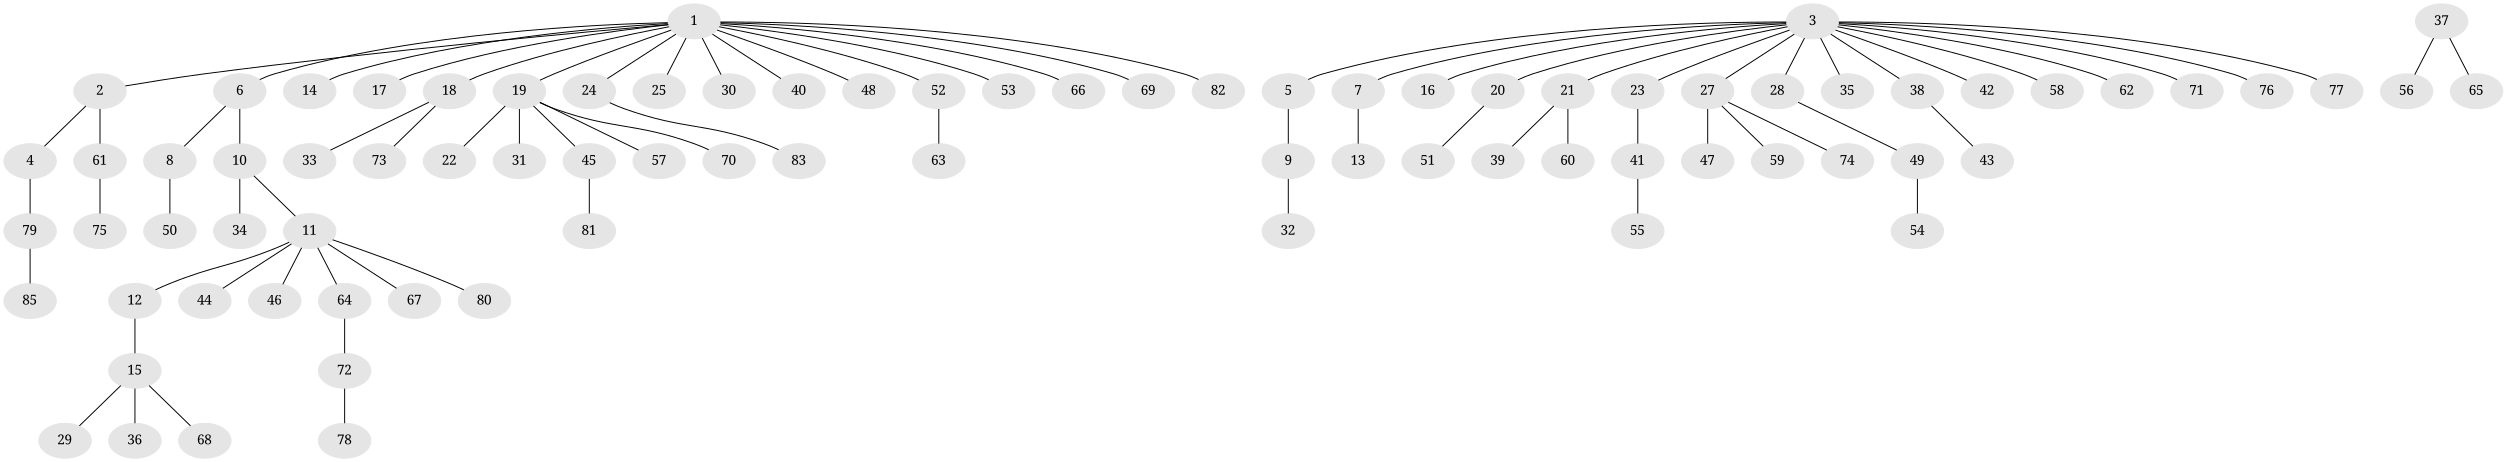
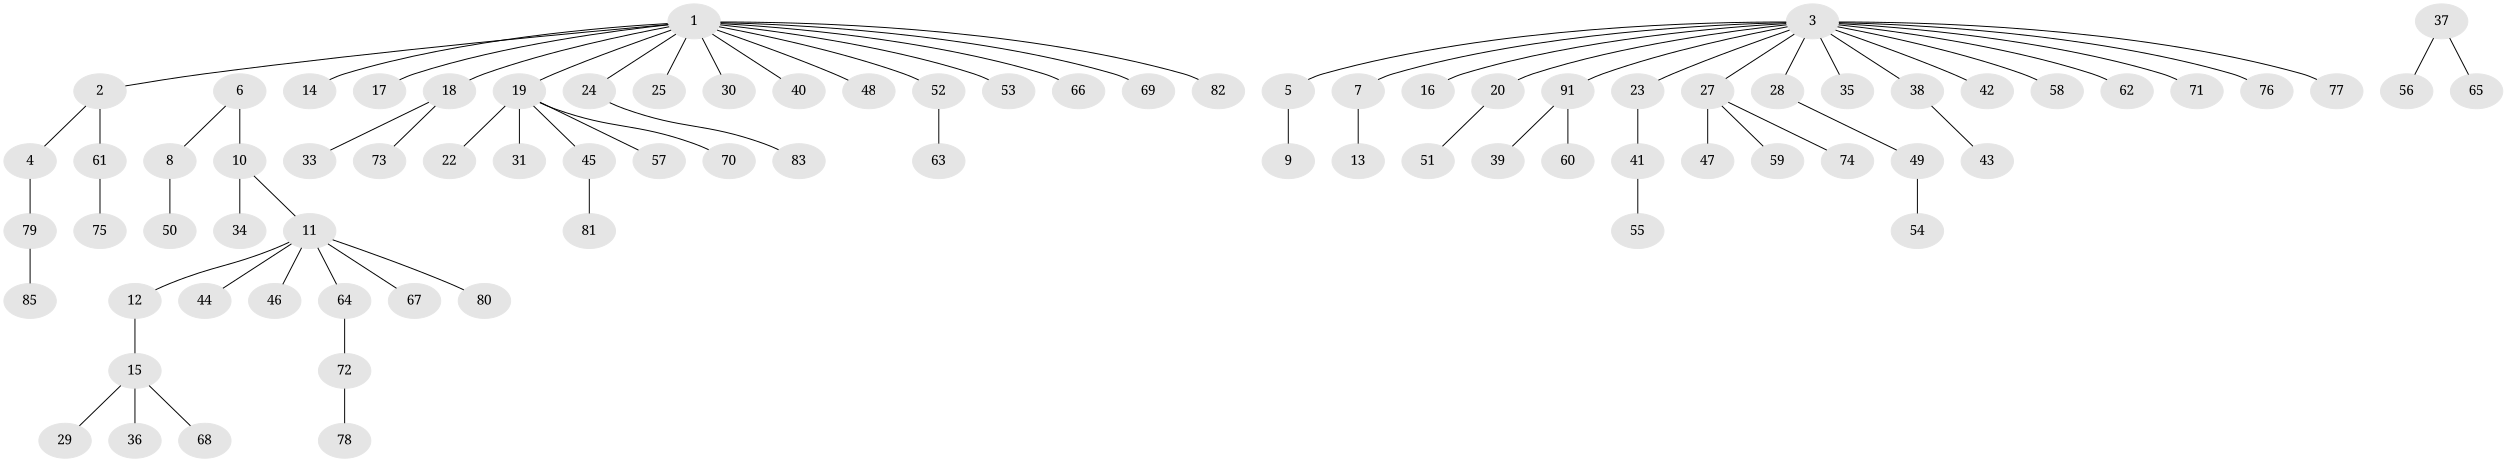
edge "1" -- "6": removed
node "21": label "21" -> "91"
node "32": removed
